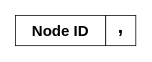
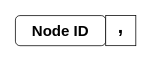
node "Node ID": shape rectangle -> rounded rectangle
